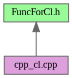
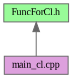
node "cpp_cl.cpp": label "cpp_cl.cpp" -> "main_cl.cpp"
